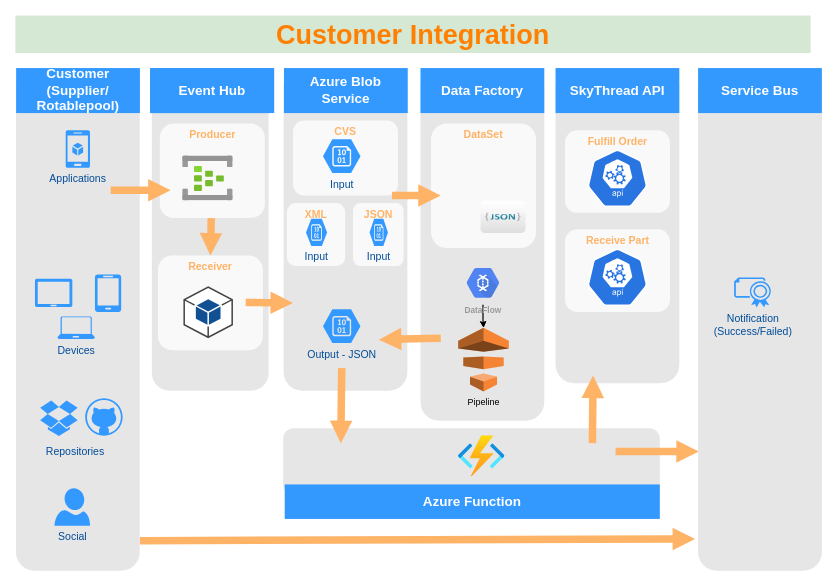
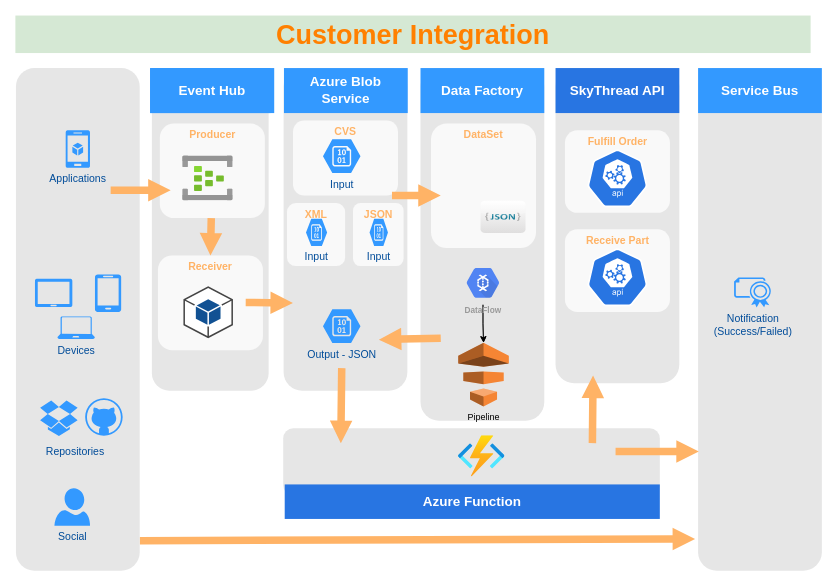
node "Customer (Supplier/ Rotablepool)": removed
node "SkyThread API": fillcolor #3399ff -> #2875e2
node "Pipeline": moved (483, 359) -> (483, 374)
node "Azure Function": fillcolor #3399ff -> #2875e2
